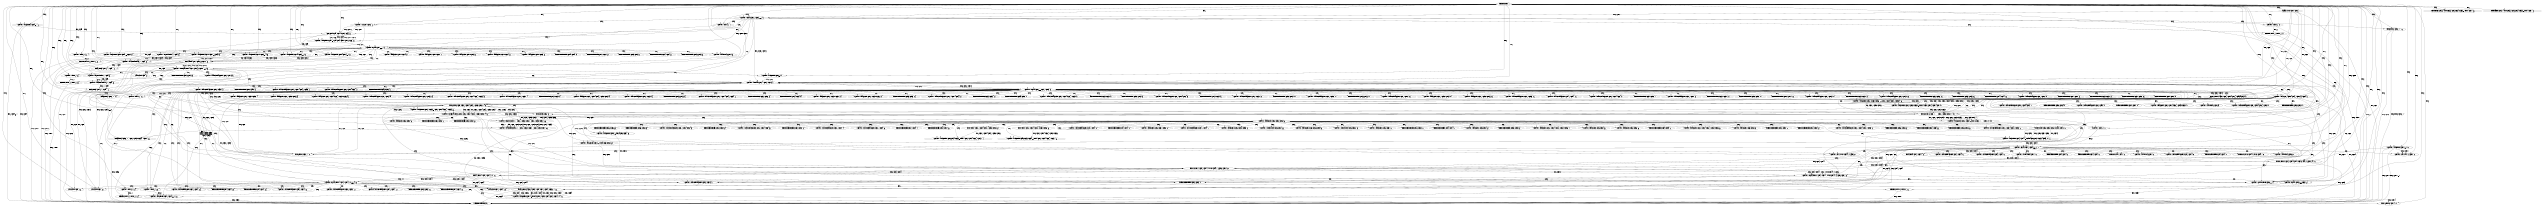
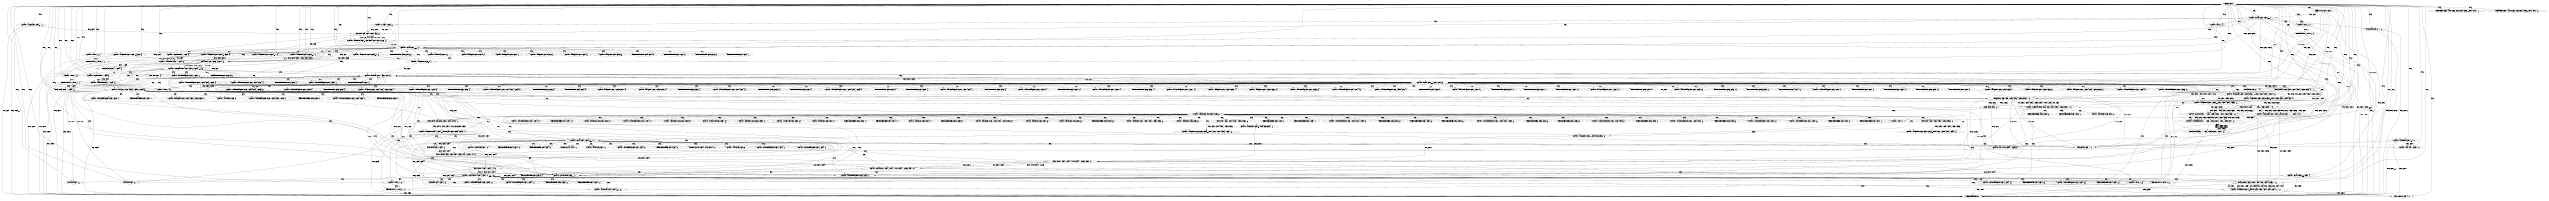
edge "(<operator>.notEquals,FUN4(VAR7, VAR26, &VAR10) != 0)" -> "(<operator>.assignment,VAR8=0)": now "(<operator>.assignment,VAR10.VAR25 = 0)" -> "(<operator>.assignment,VAR8=0)"
edge "(<operator>.equals,VAR8 == VAR2->VAR15)" -> "(FUN15,FUN15(VAR2->VAR57, VAR4, VAR4->VAR44, VAR58, ...)": removed, label "DDG: VAR2->VAR15"
